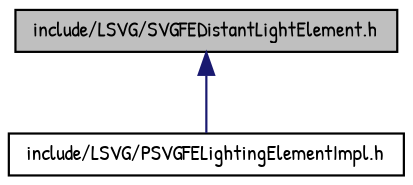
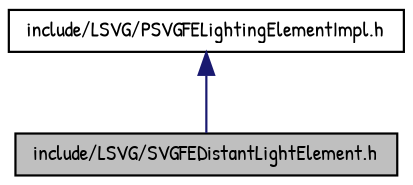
edge "include/LSVG/PSVGFELightingElementImpl.h" -> "include/LSVG/SVGFEDistantLightElement.h": reversed
